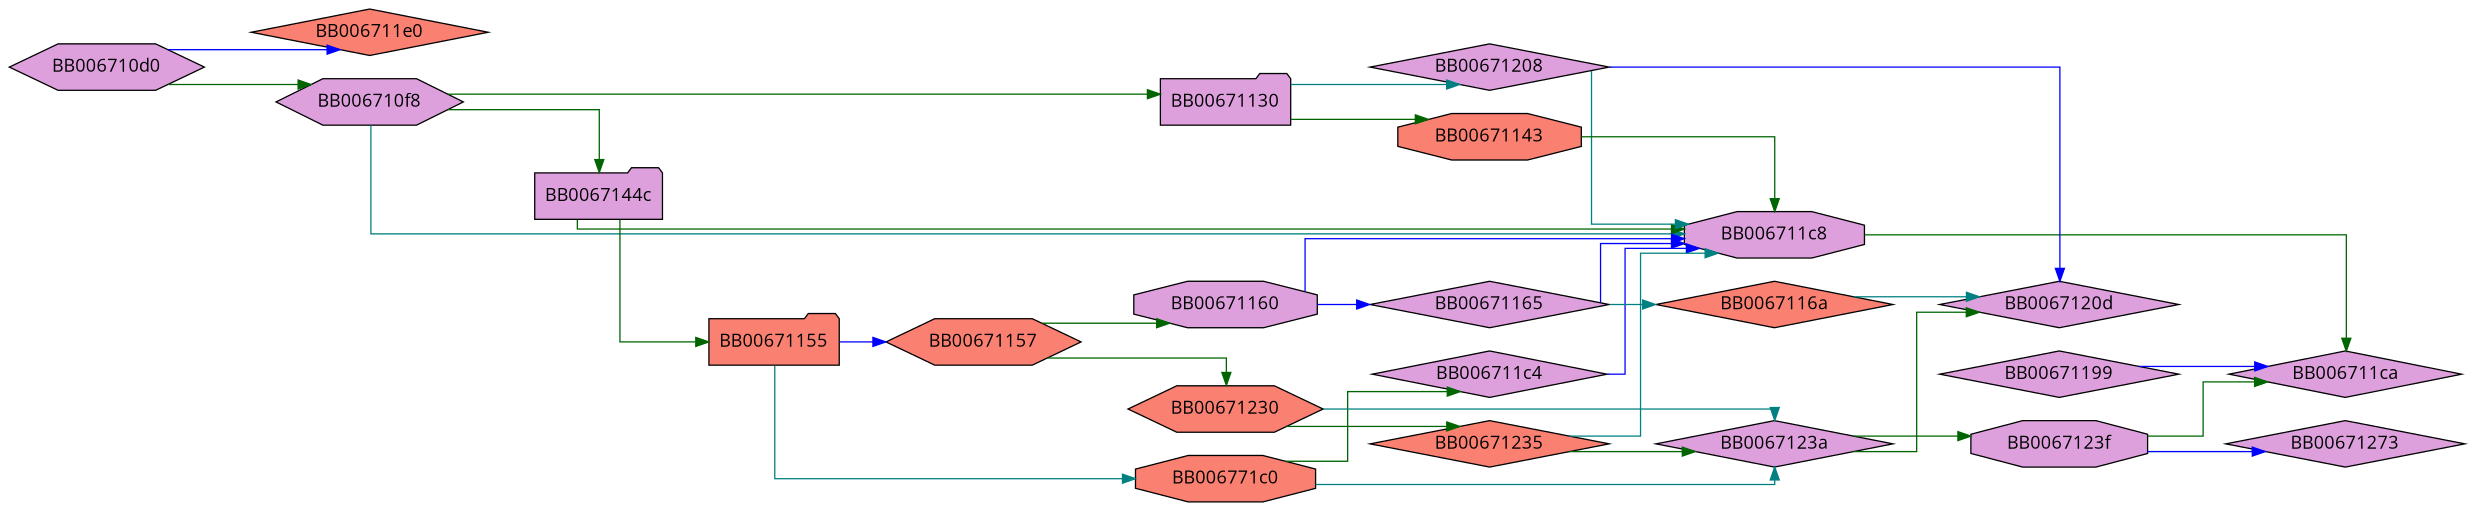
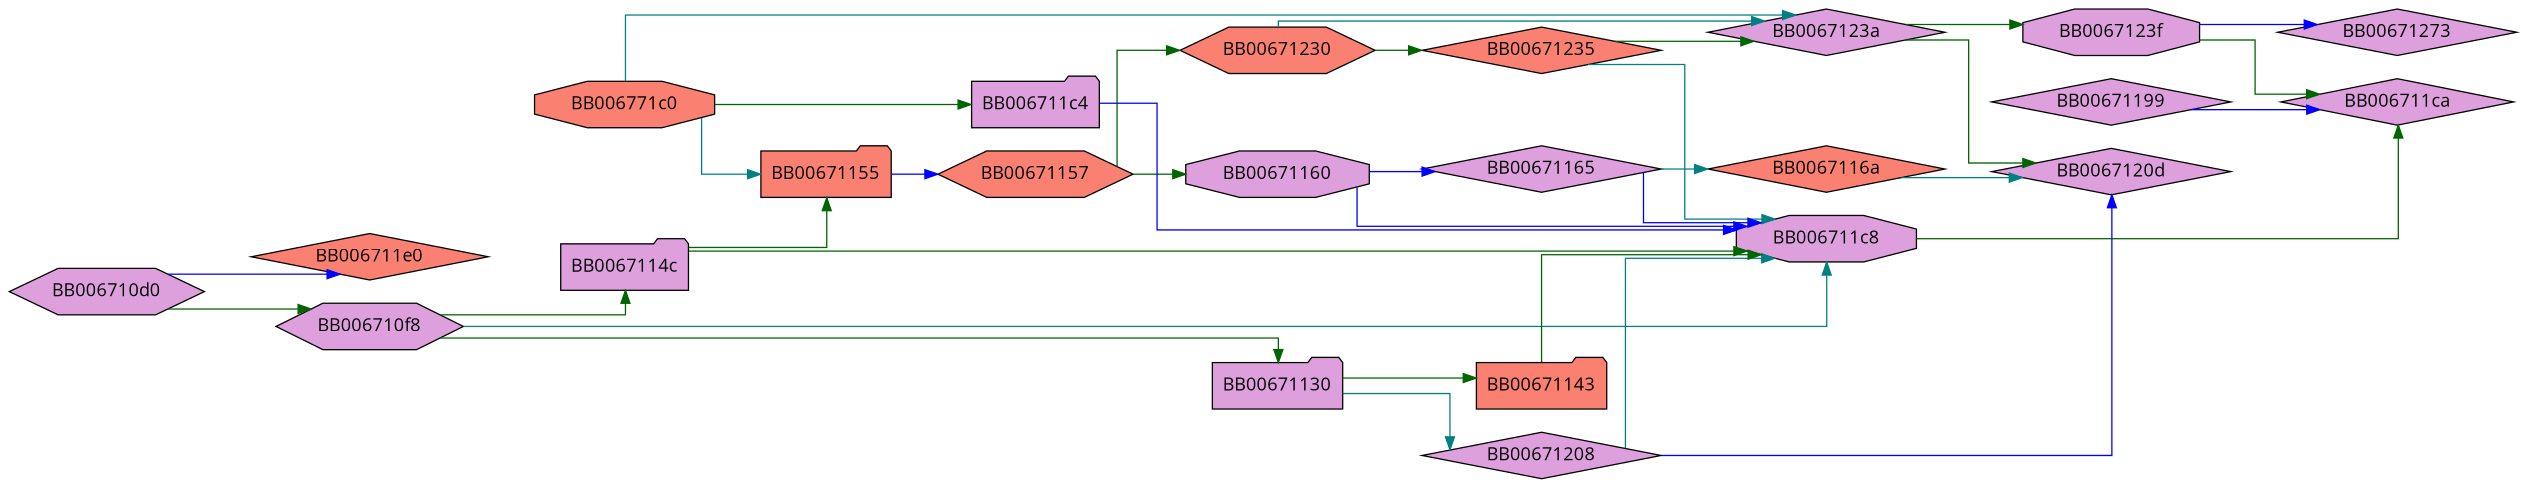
node "BB00671143": shape octagon -> folder
node "BB0067144c": label "BB0067144c" -> "BB0067114c"
node "BB006711c4": shape diamond -> folder
edge "BB00671155" -> "BB006771c0": reversed
